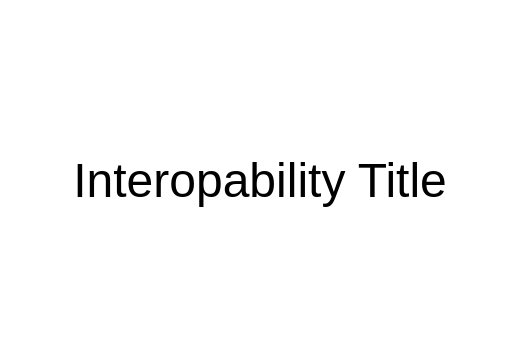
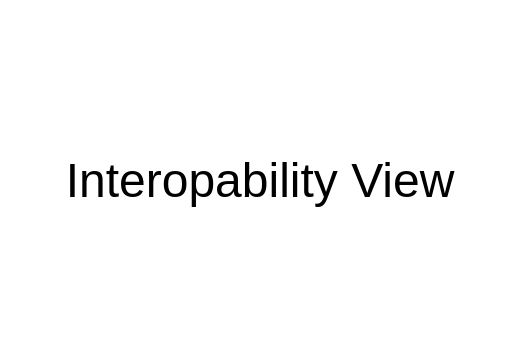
node "Interopability Title": label "Interopability Title" -> "Interopability View"
